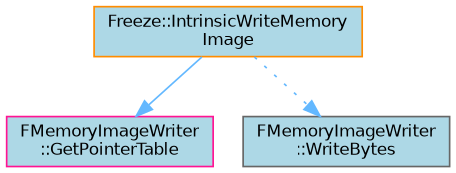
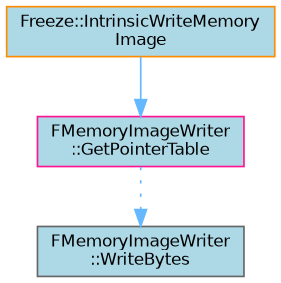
edge "Freeze::IntrinsicWriteMemory Image" -> "FMemoryImageWriter ::WriteBytes": now "FMemoryImageWriter ::GetPointerTable" -> "FMemoryImageWriter ::WriteBytes"
